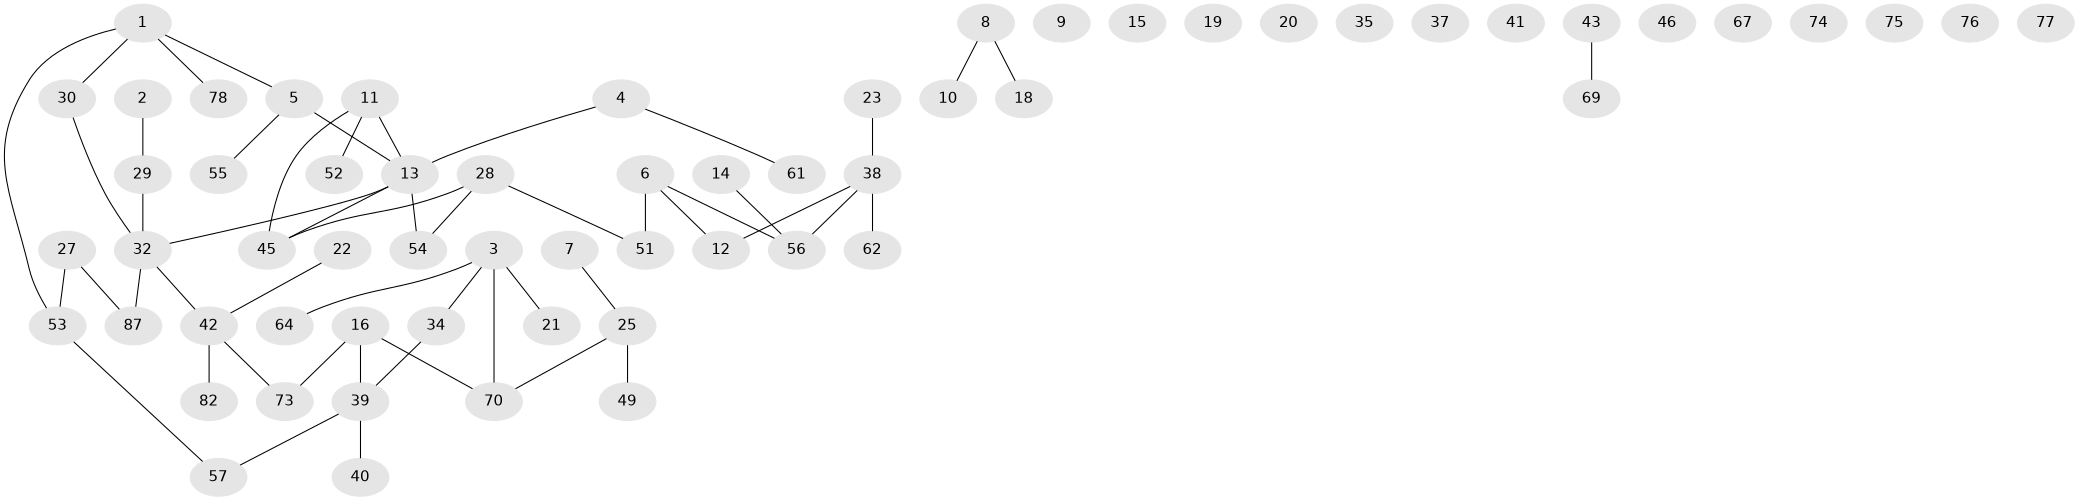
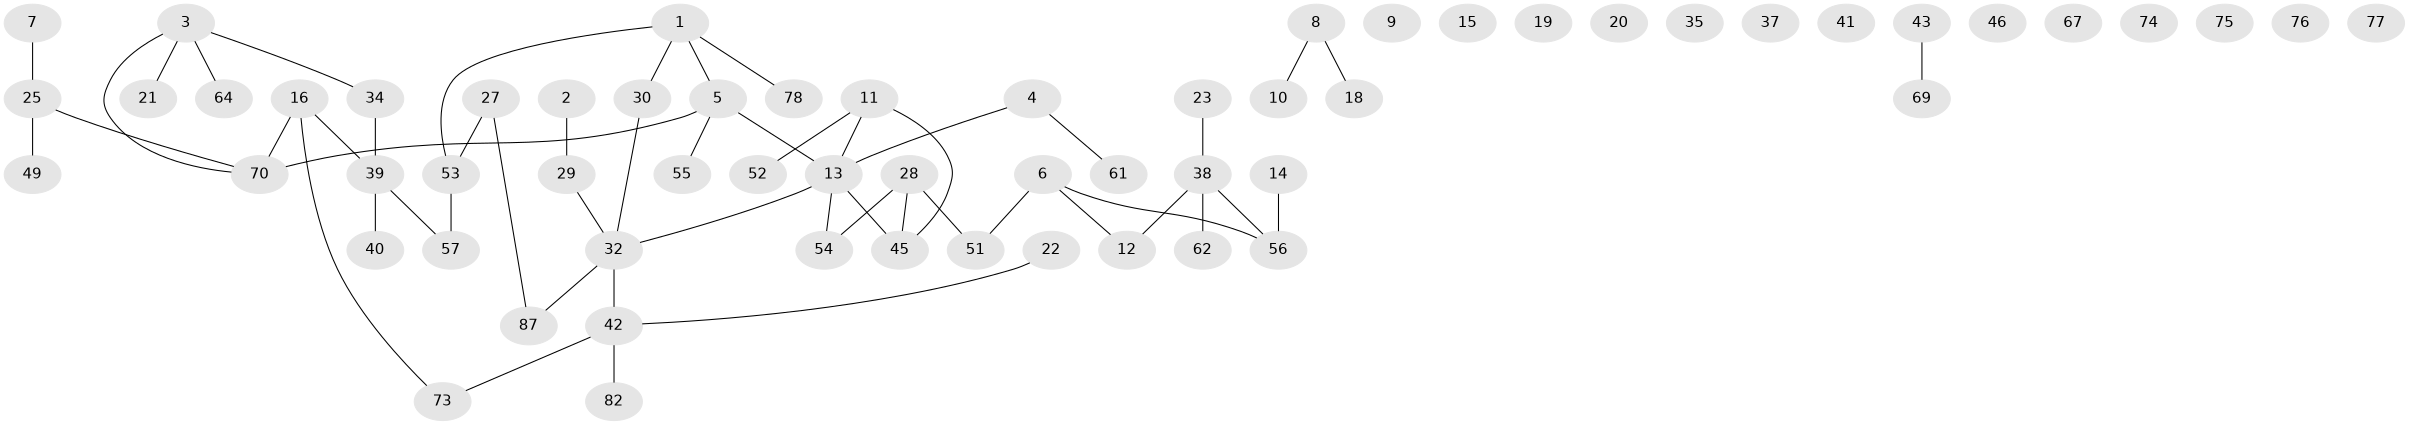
edge "5" -- "70": added
